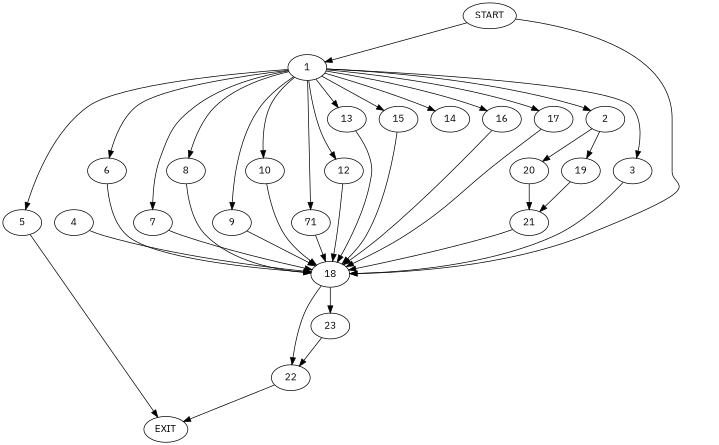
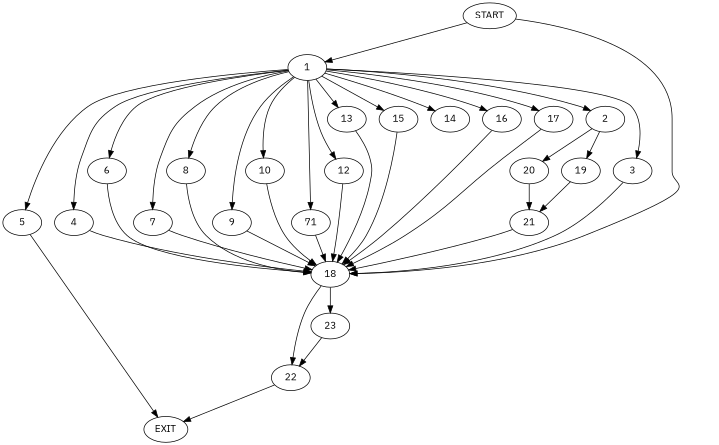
edge "1" -> "4": added
